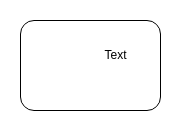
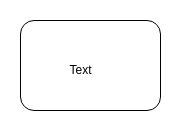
node "Text": moved (116, 56) -> (81, 71)
